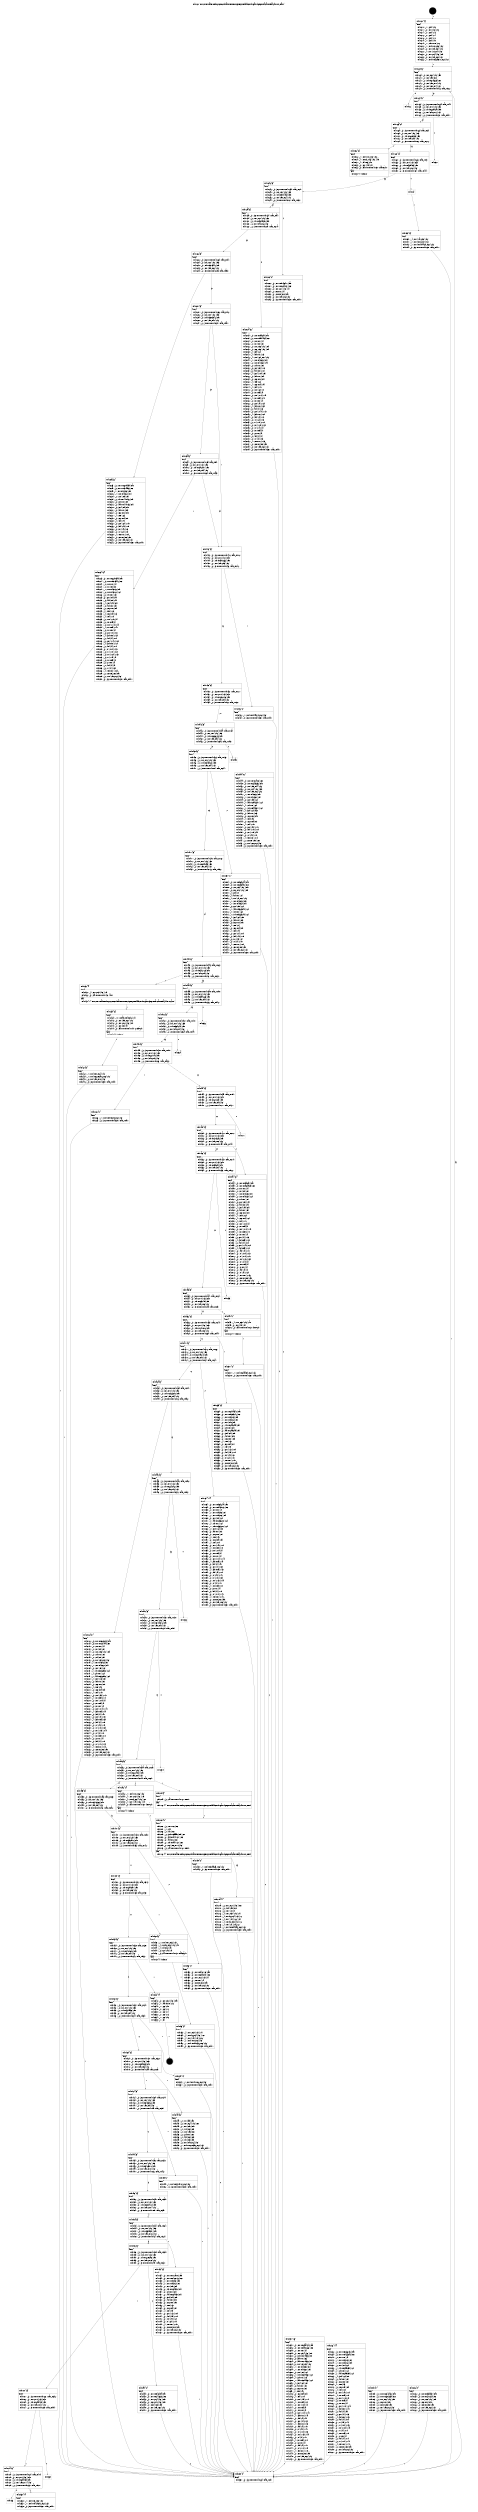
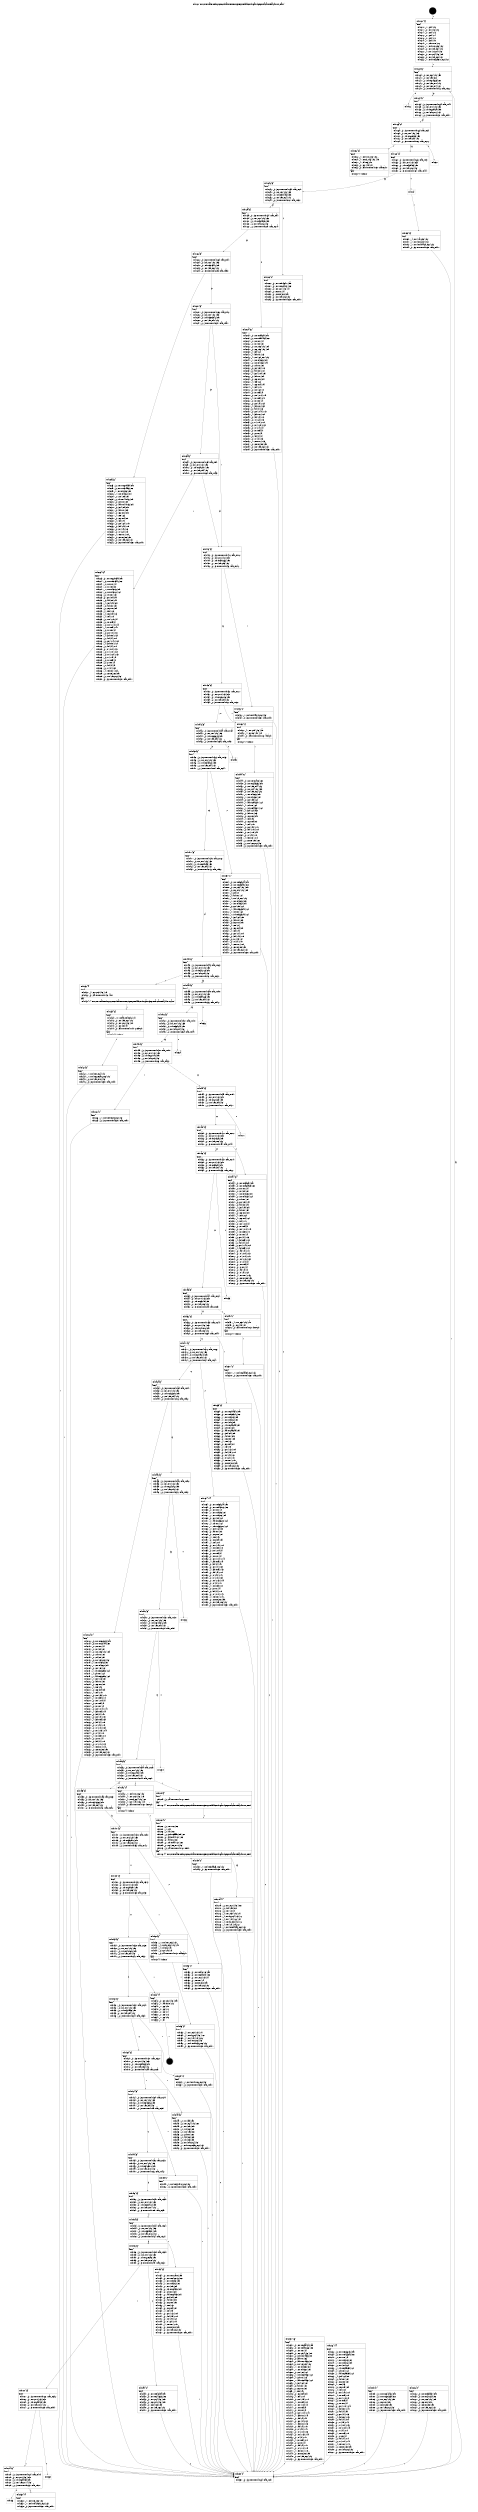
edge "0x401854 [22]" -> "0x4025c1": now "0x40186a [22]" -> "0x4025c1"
node "0x401d8c [13]": added
